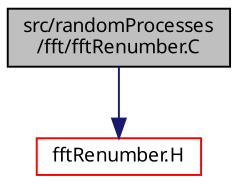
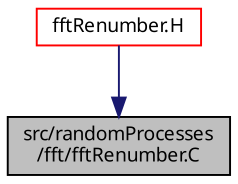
edge "src/randomProcesses /fft/fftRenumber.C" -> "fftRenumber.H": reversed
